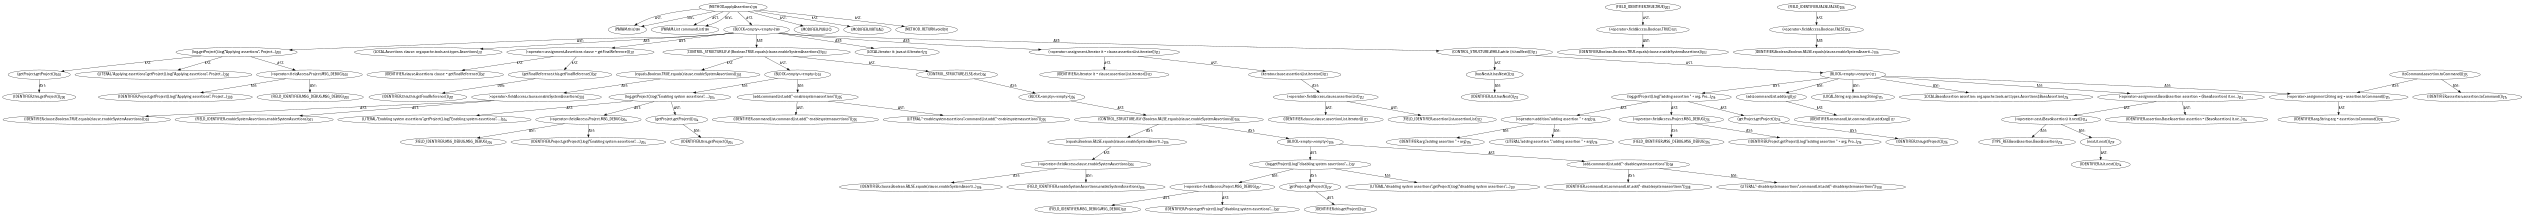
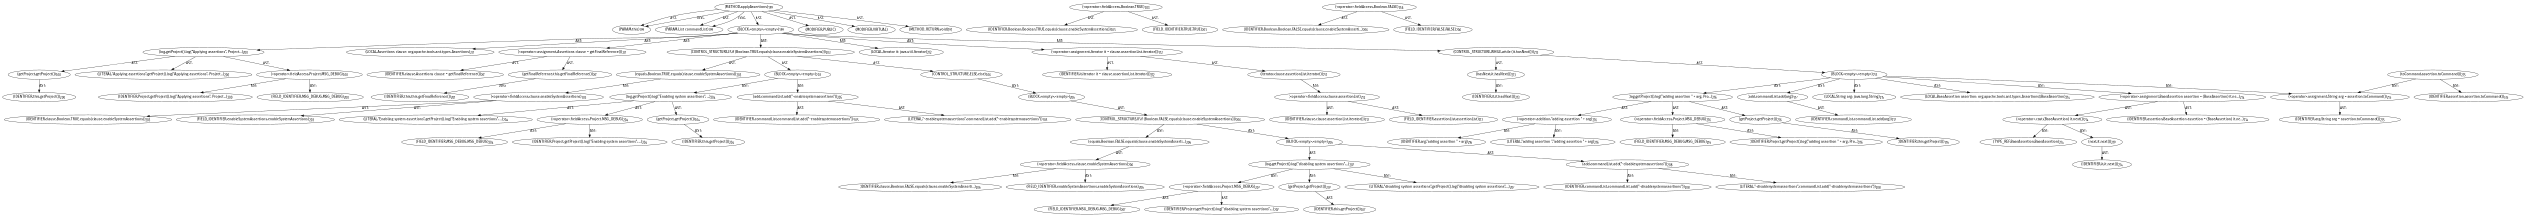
edge "(FIELD_IDENTIFIER,TRUE,TRUE)" -> "(<operator>.fieldAccess,Boolean.TRUE)": reversed
edge "(FIELD_IDENTIFIER,FALSE,FALSE)" -> "(<operator>.fieldAccess,Boolean.FALSE)": reversed
node "(IDENTIFIER,assertion,assertion.toCommand())": text "215" -> "515"
